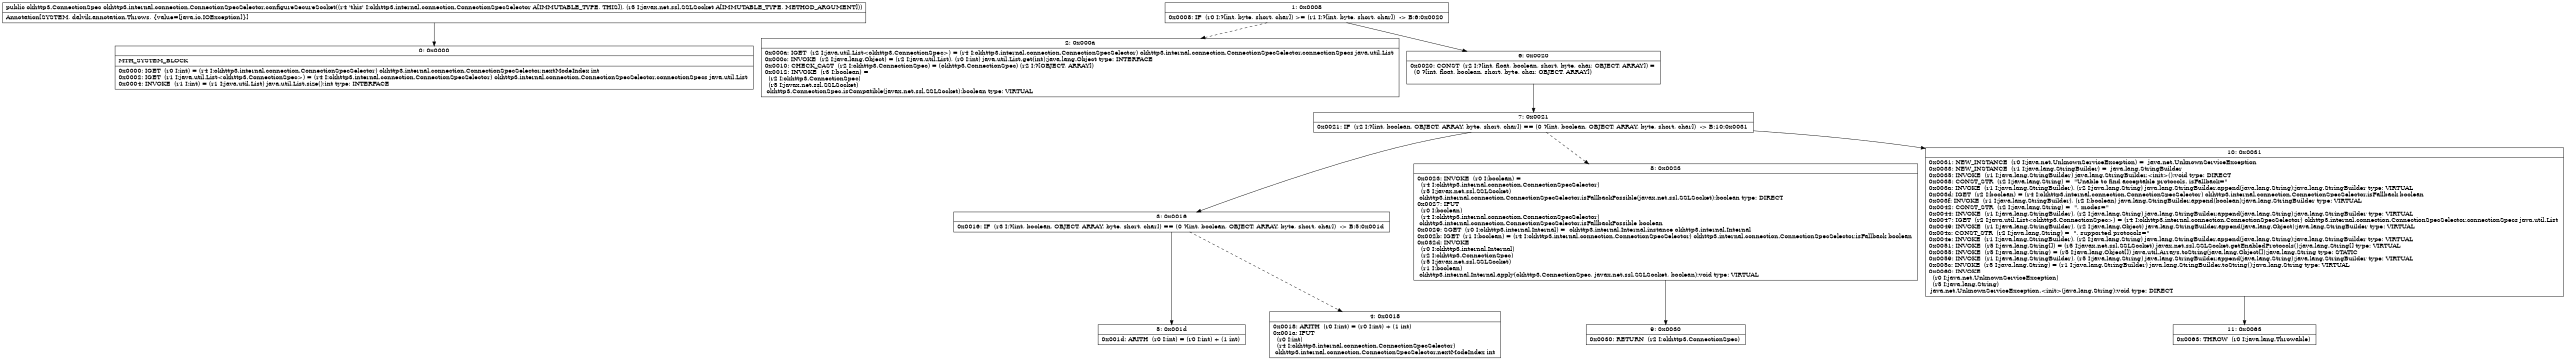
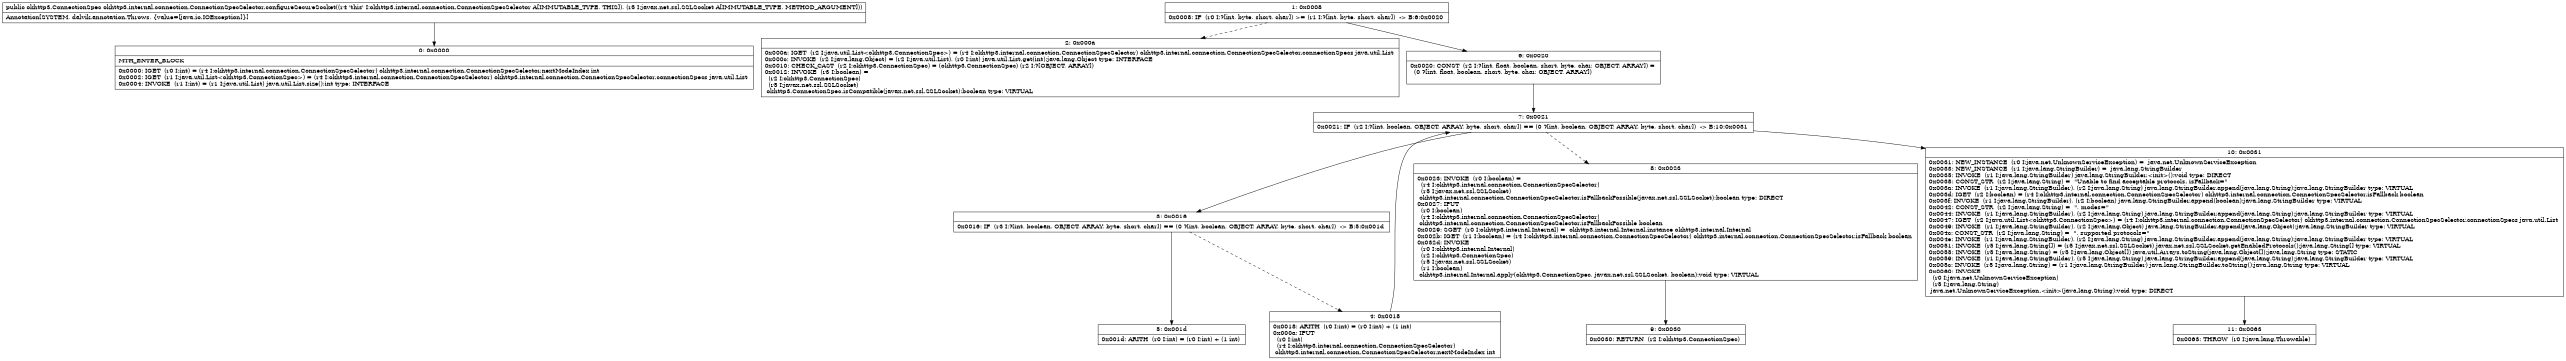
node "0: 0x0000": text "MTH_SYSTEM_BLOCK" -> "MTH_ENTER_BLOCK"
edge "4: 0x0018" -> "7: 0x0021": added
node "4: 0x0018": text "0x001a: IPUT" -> "0x000a: IPUT"
